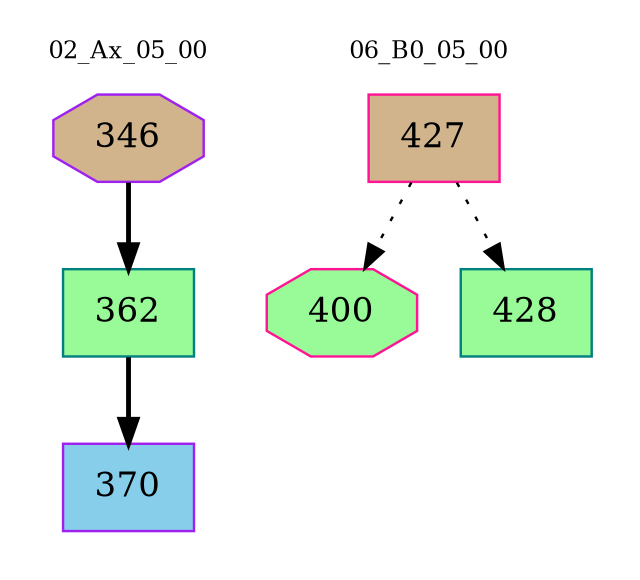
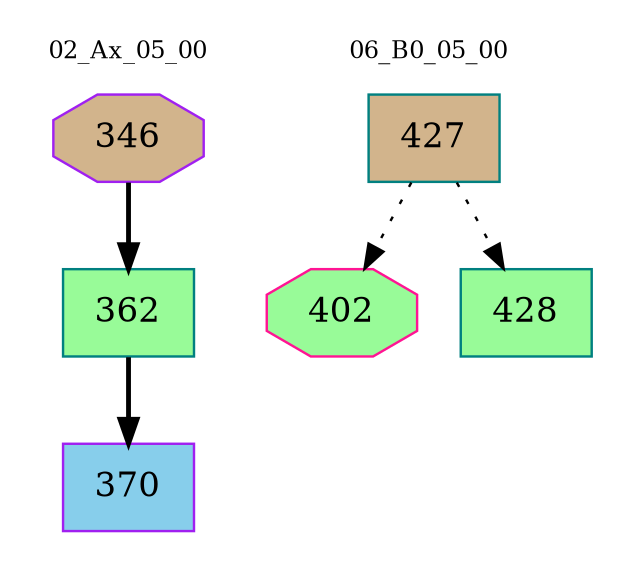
node "427": color deeppink -> teal
node "400": label "400" -> "402"
